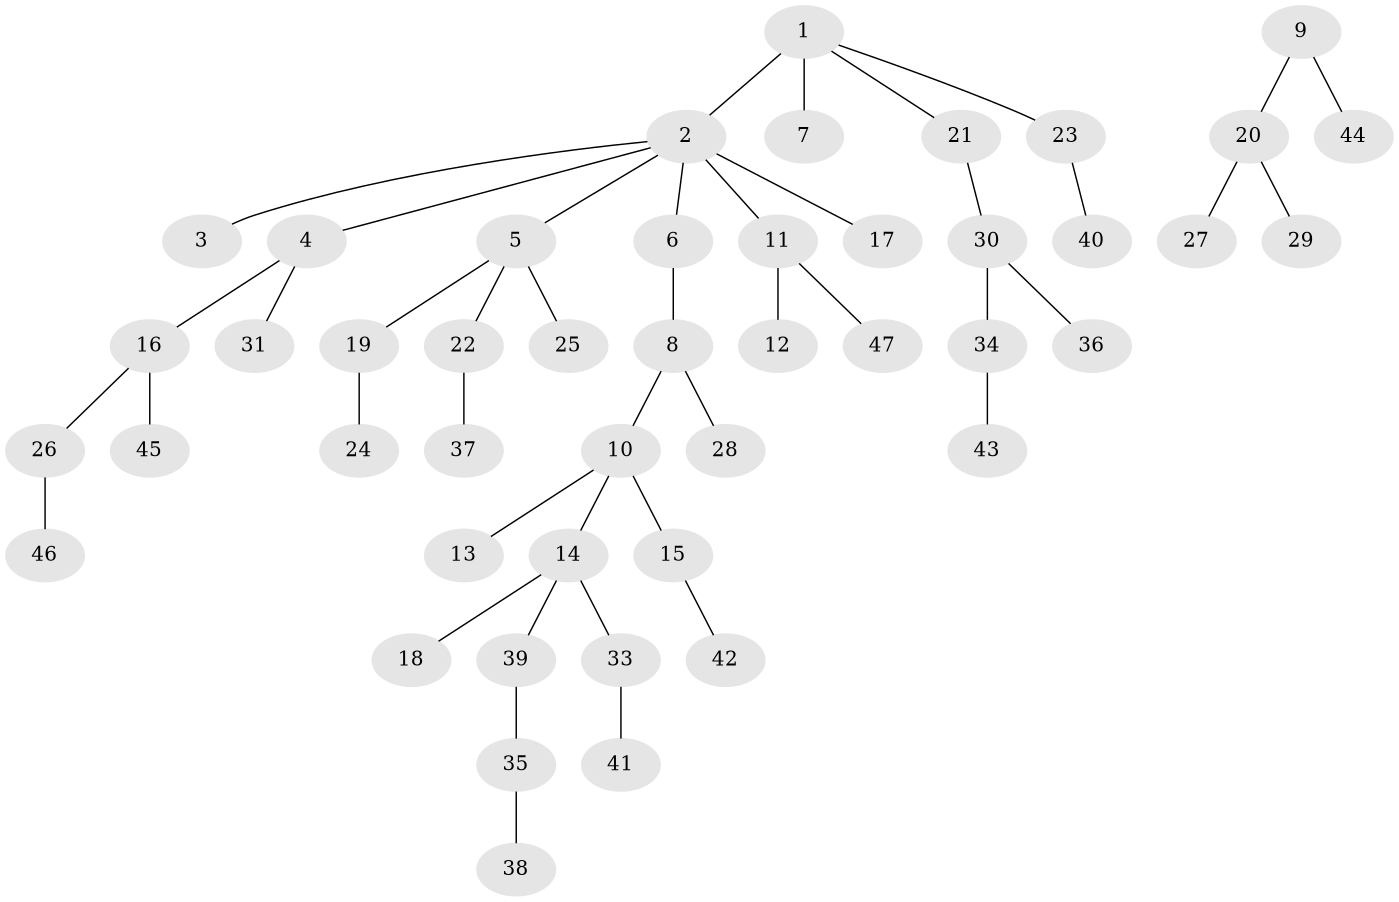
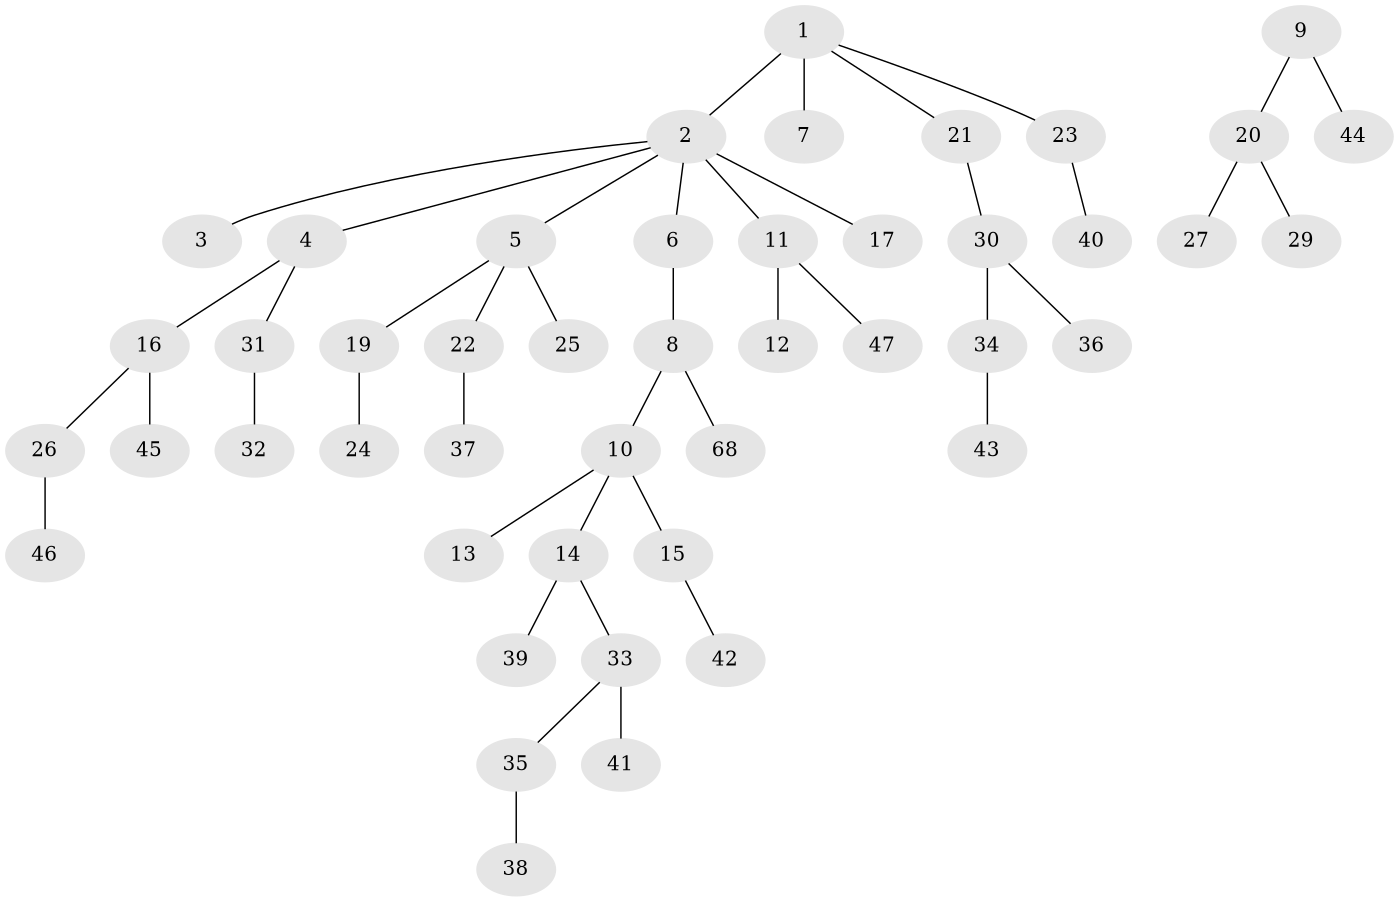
node "32": added
node "28": label "28" -> "68"
node "18": removed
edge "39" -- "35": now "33" -- "35"
